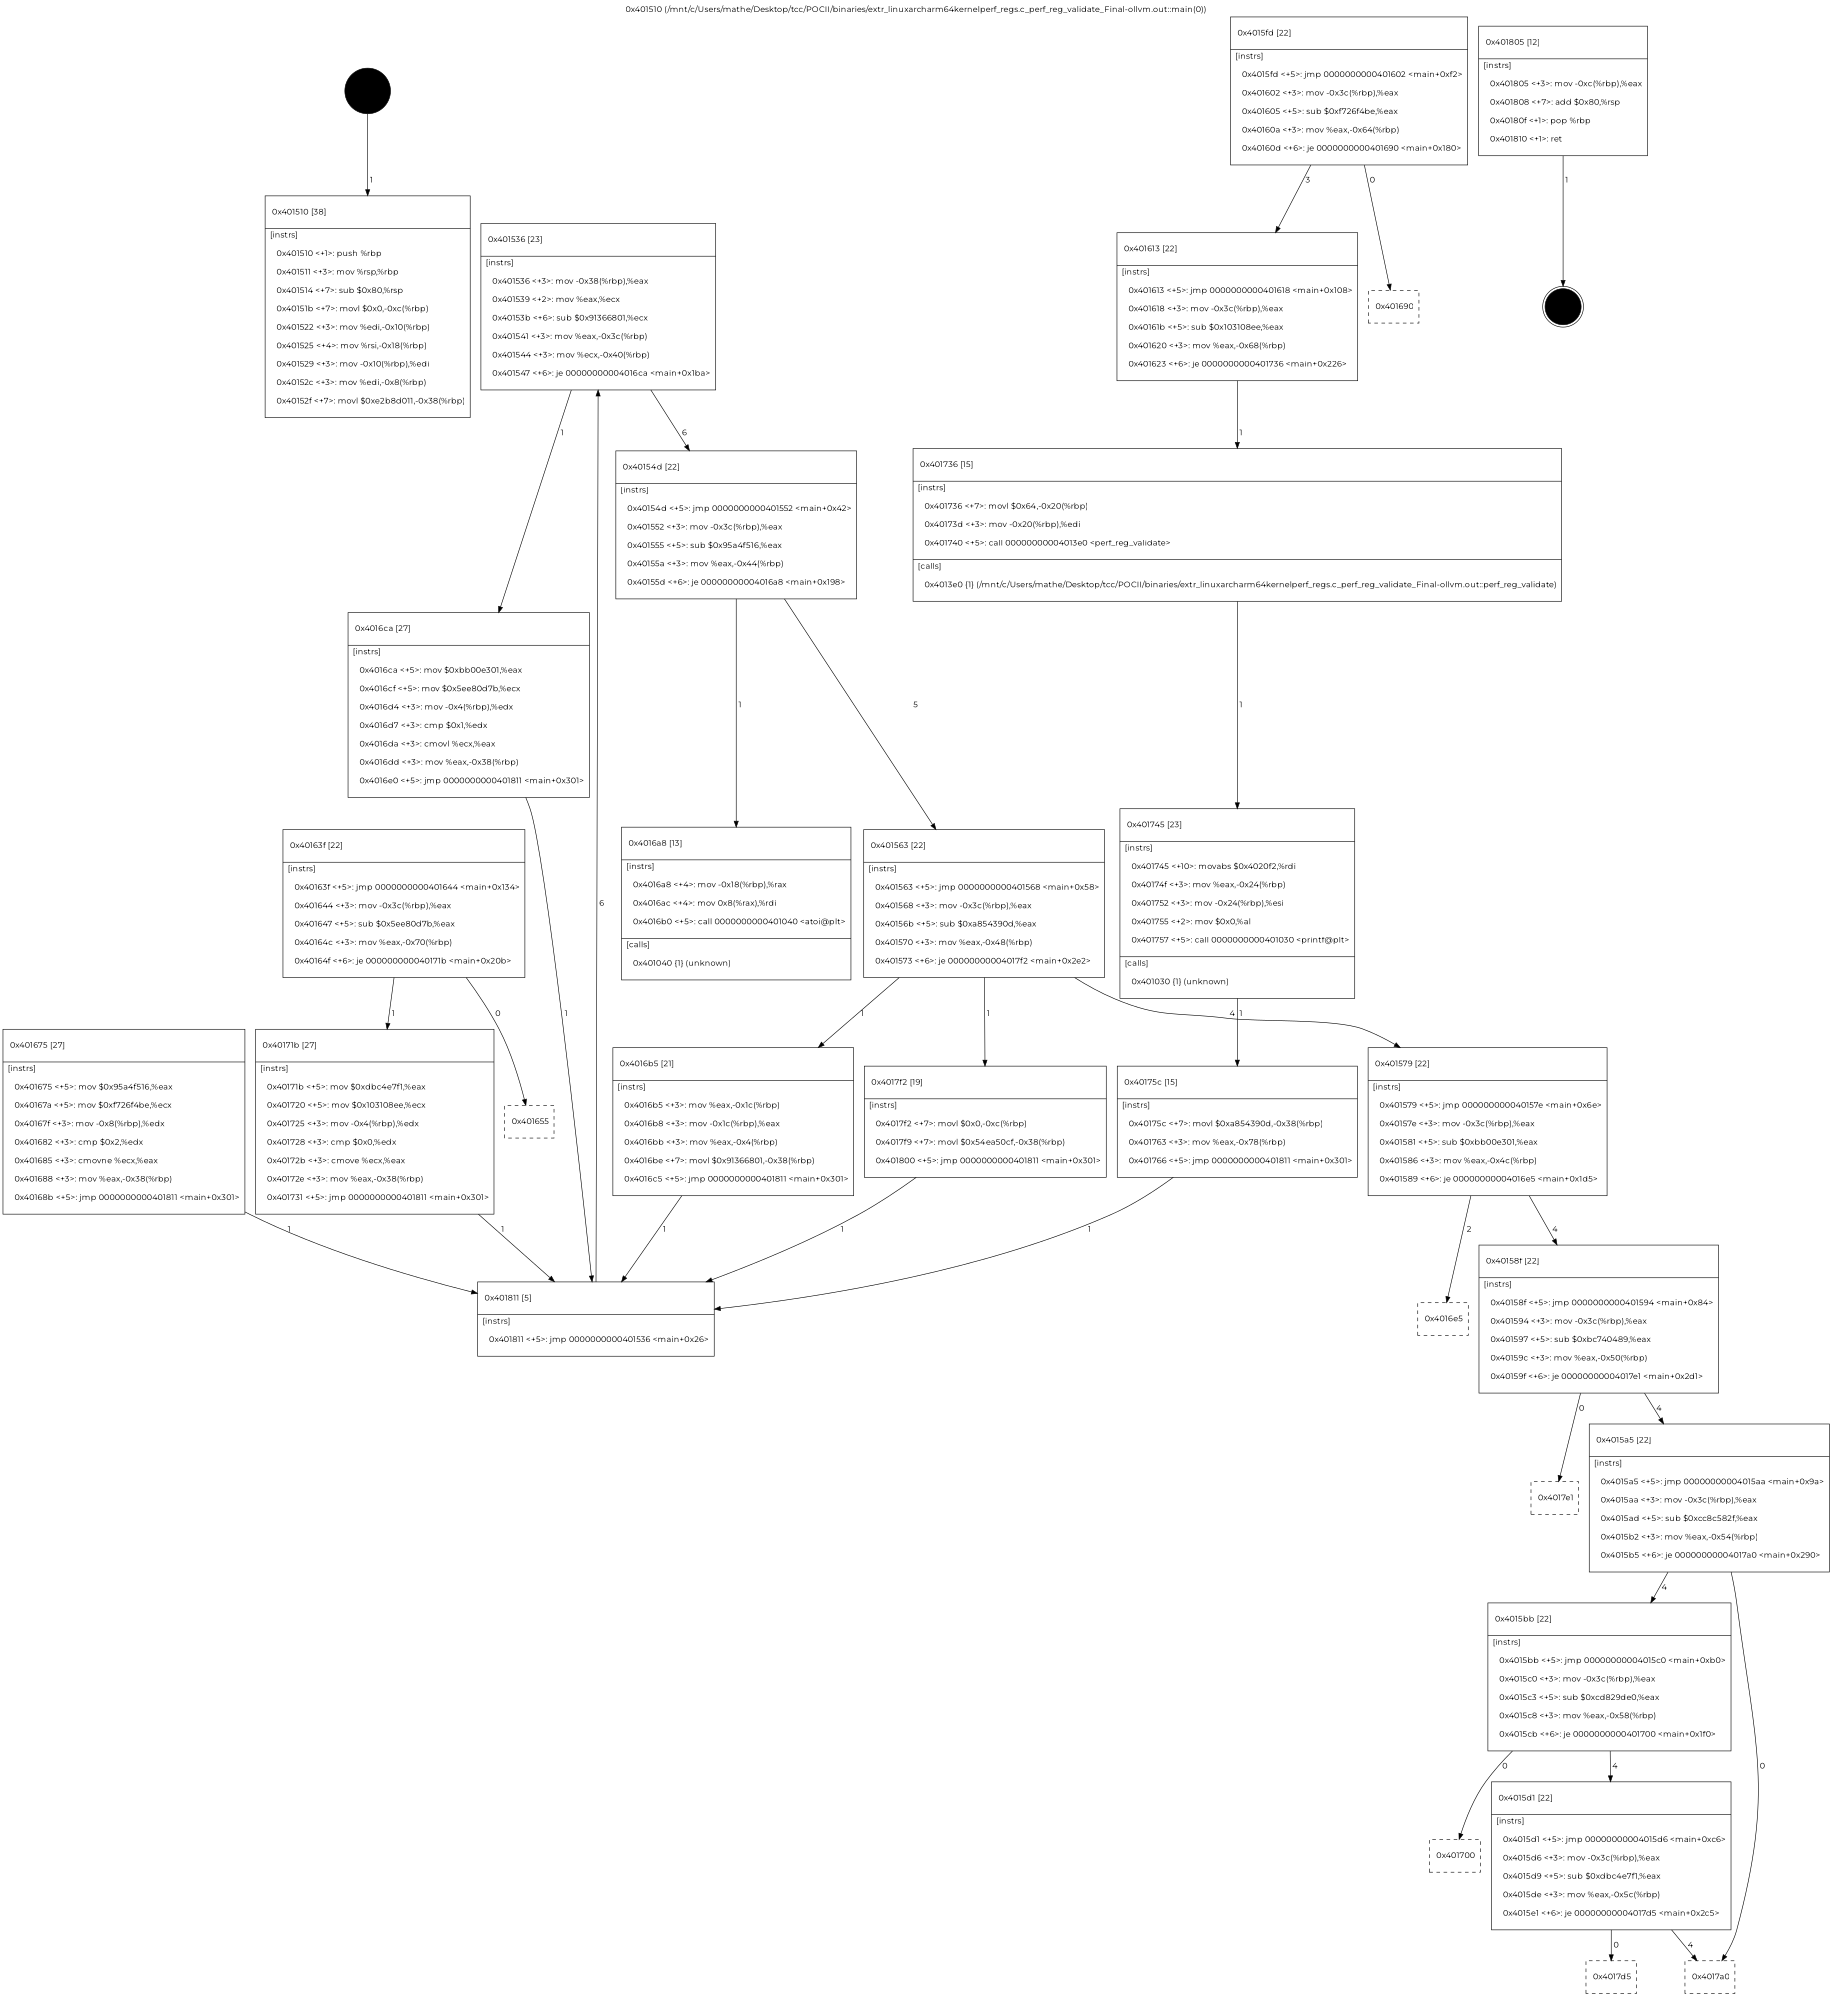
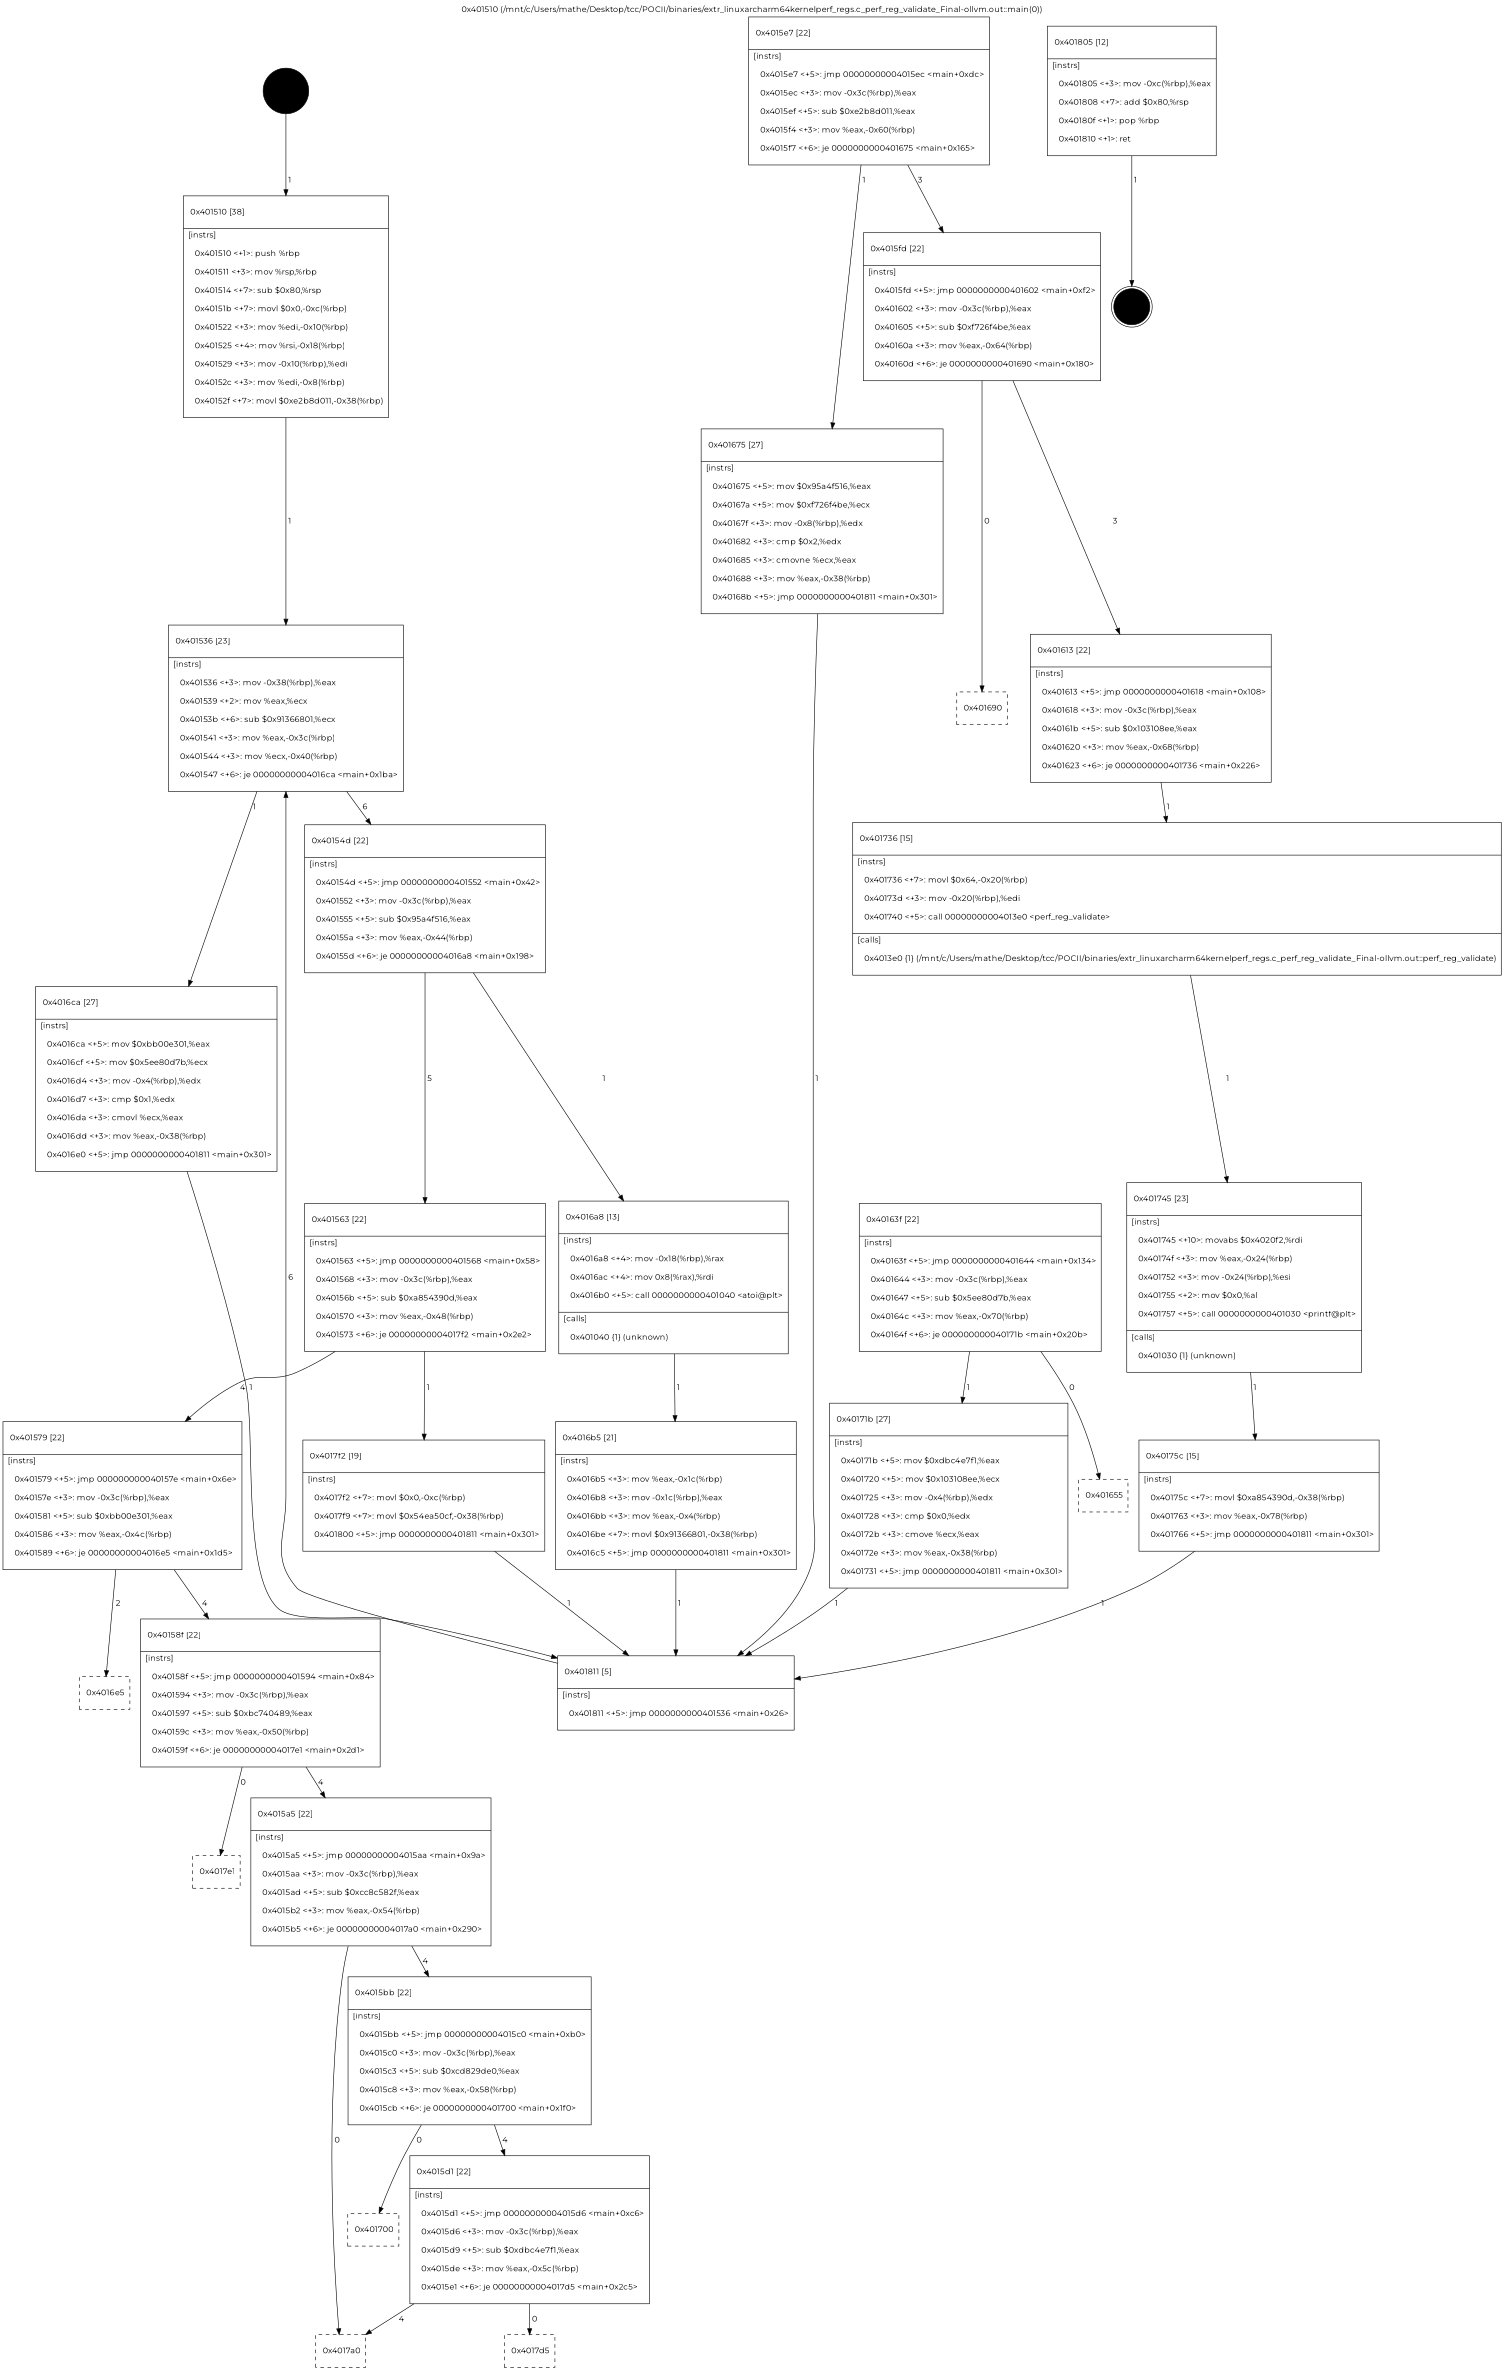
node "0x4015e7 [22]": added
edge "0x401510 [38]" -> "0x401536 [23]": added, label "1"
edge "0x401563 [22]" -> "0x4016b5 [21]": now "0x4016a8 [13]" -> "0x4016b5 [21]"
